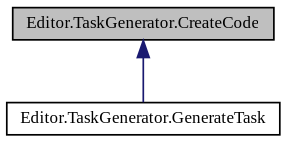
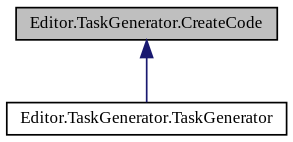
node "Editor.TaskGenerator.GenerateTask": label "Editor.TaskGenerator.GenerateTask" -> "Editor.TaskGenerator.TaskGenerator"
